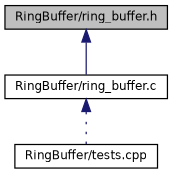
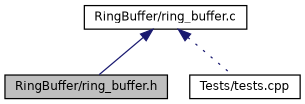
edge "RingBuffer/ring_buffer.c" -> "RingBuffer/ring_buffer.h": reversed
node "RingBuffer/tests.cpp": label "RingBuffer/tests.cpp" -> "Tests/tests.cpp"
